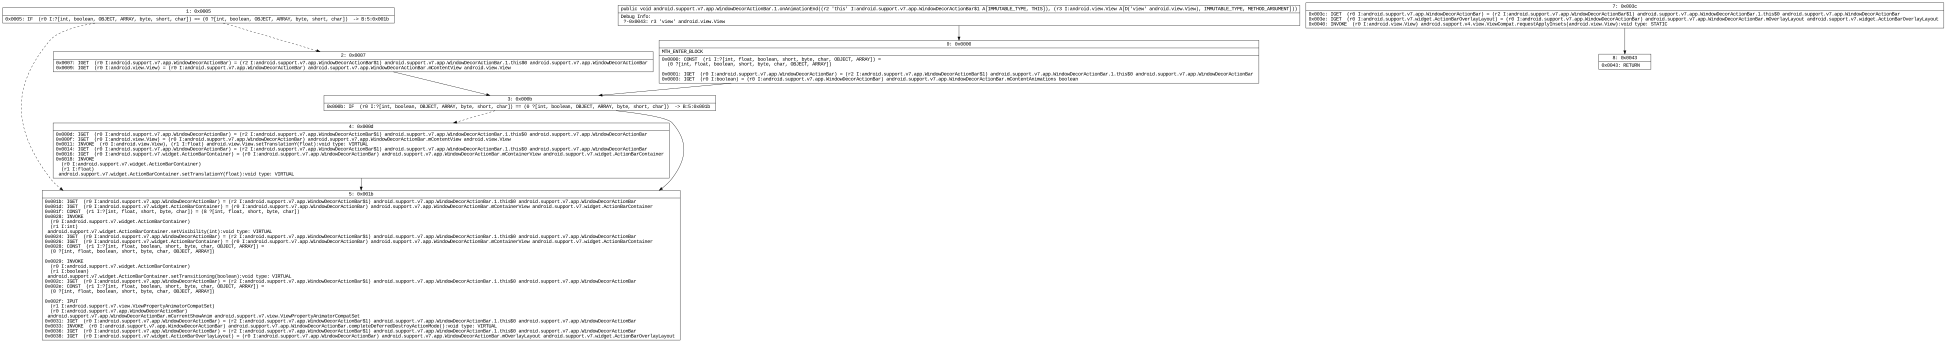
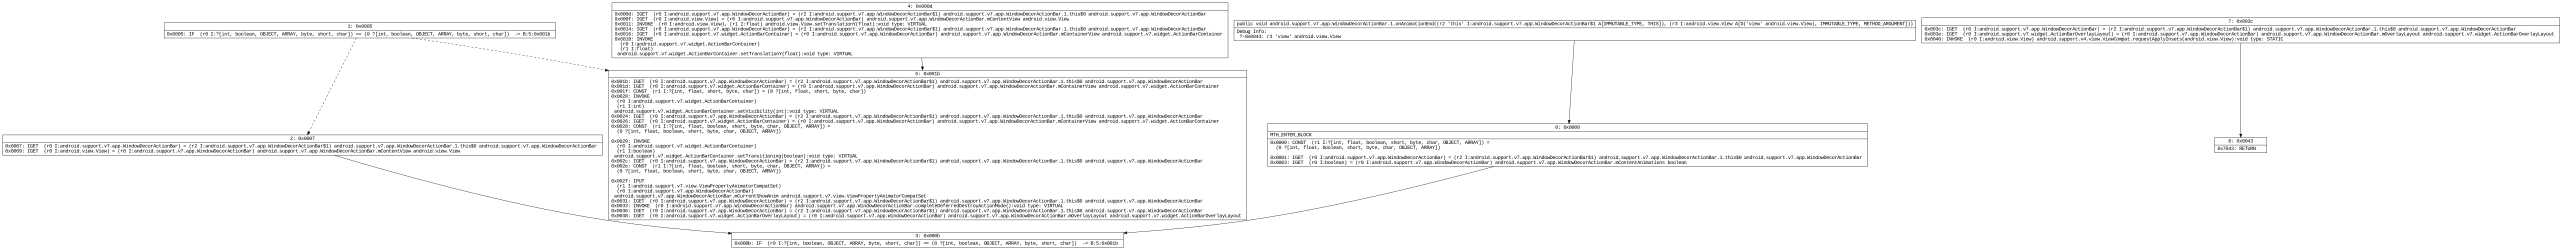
node "8: 0x0043": text "0x0043: RETURN" -> "0x7043: RETURN"
edge "3: 0x000b" -> "4: 0x000d": removed
edge "3: 0x000b" -> "5: 0x001b": removed
